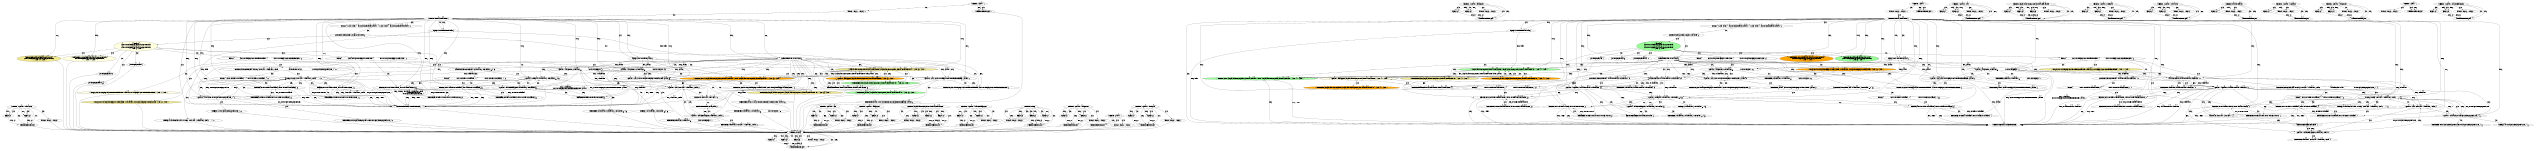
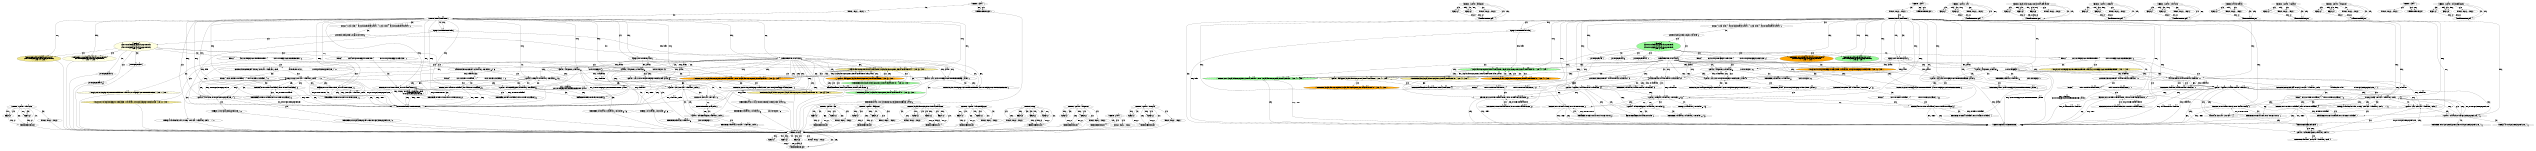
edge "(CONTROL_STRUCTURE,IF,if (!isValidOMXParam(vorbisParams)))" -> "(<operator>.logicalNot,!isValidOMXParam(vorbisParams))": removed, label "AST:"
